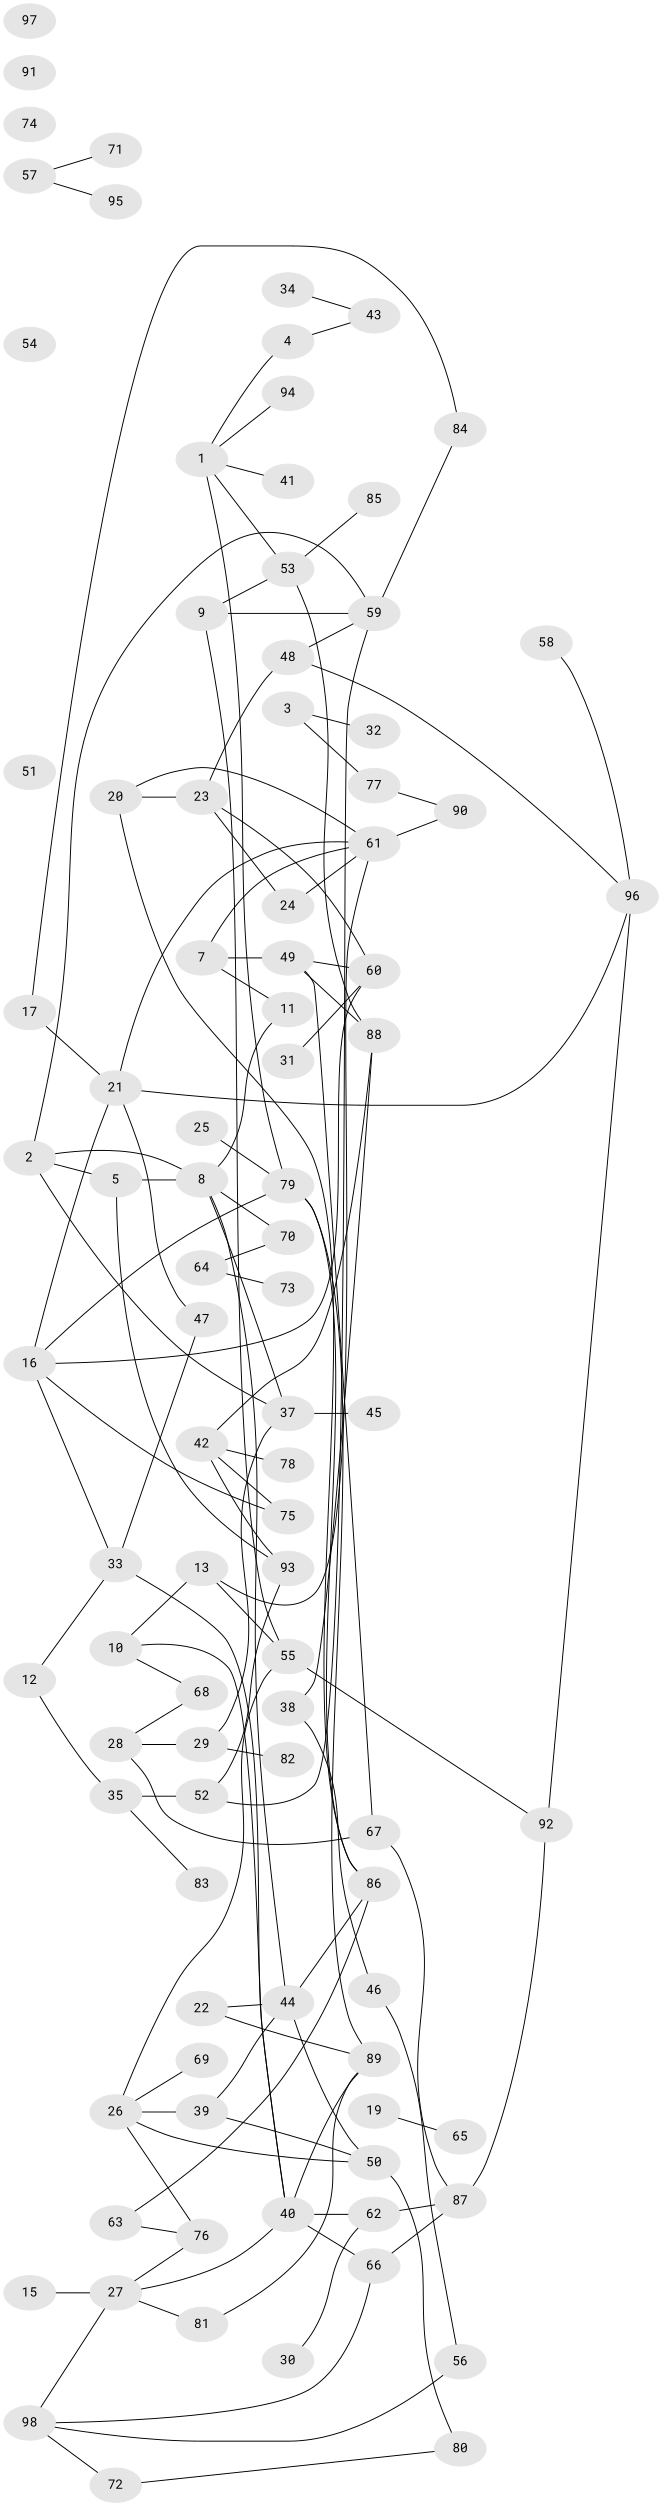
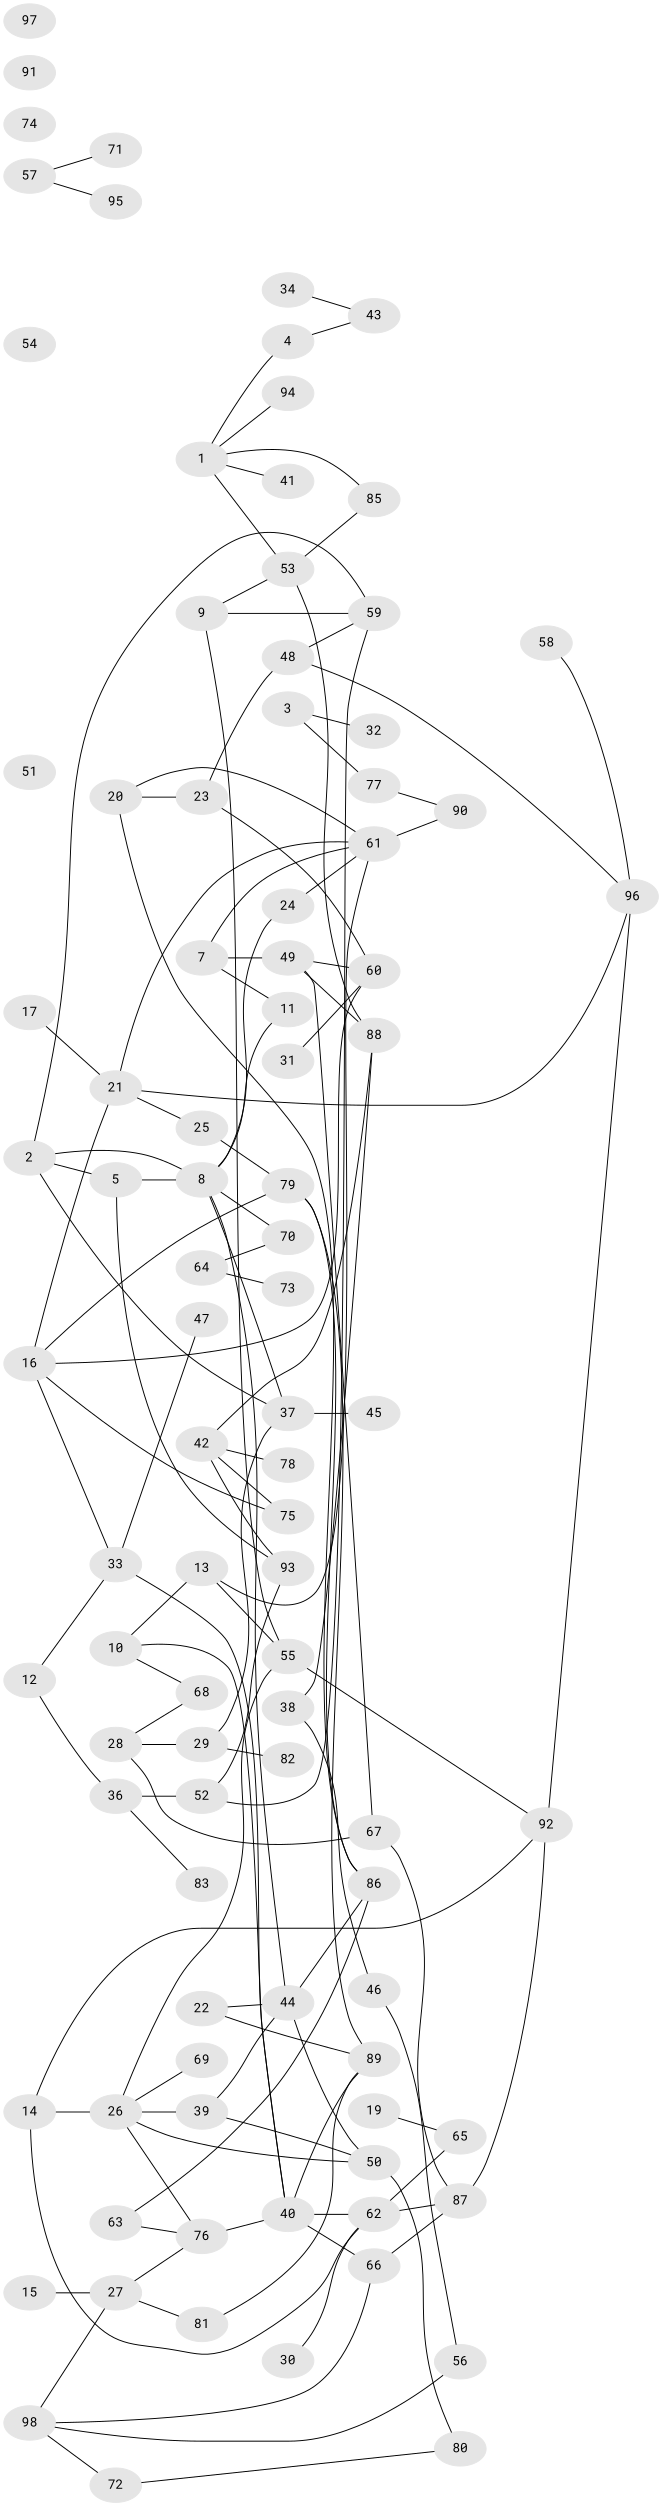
node "84": removed
edge "1" -- "79": now "1" -- "85"
edge "23" -- "24": now "8" -- "24"
edge "21" -- "47": now "21" -- "25"
node "35": label "35" -> "36"
node "14": added
edge "65" -- "62": added
edge "40" -- "27": now "40" -- "76"
